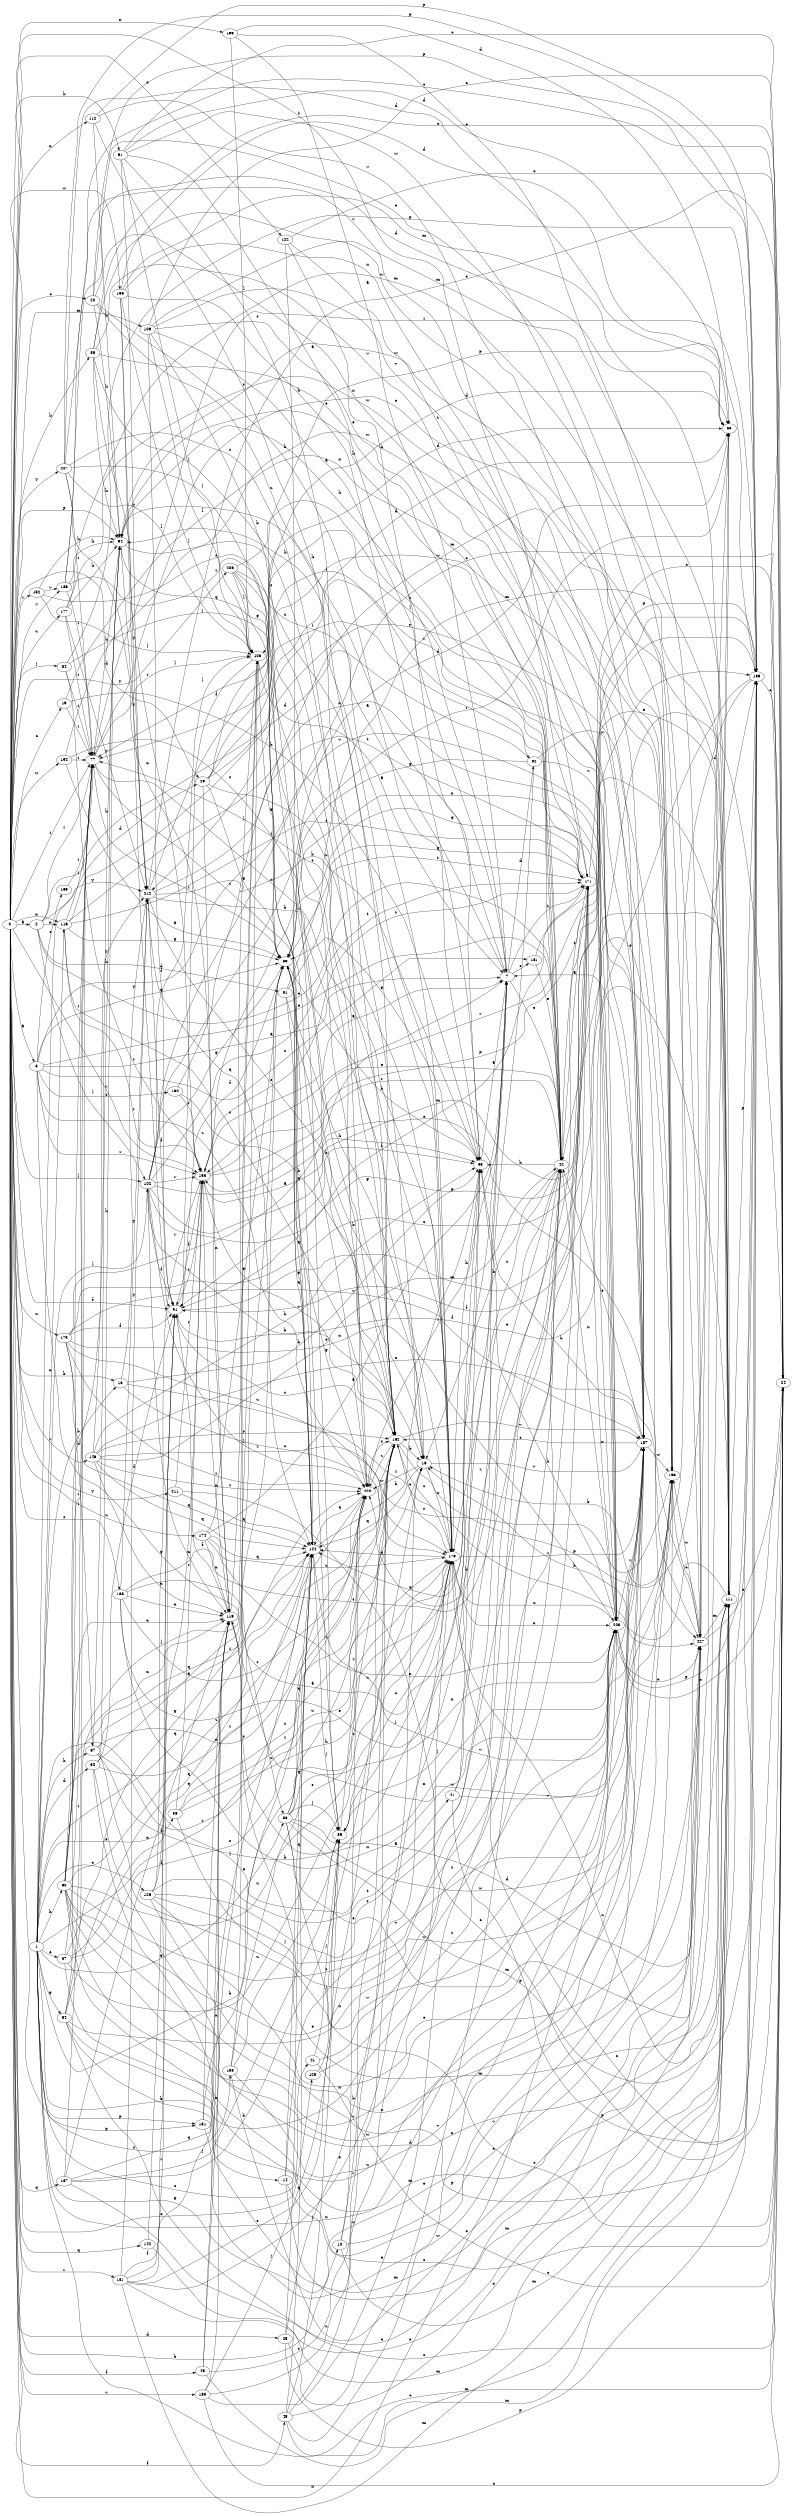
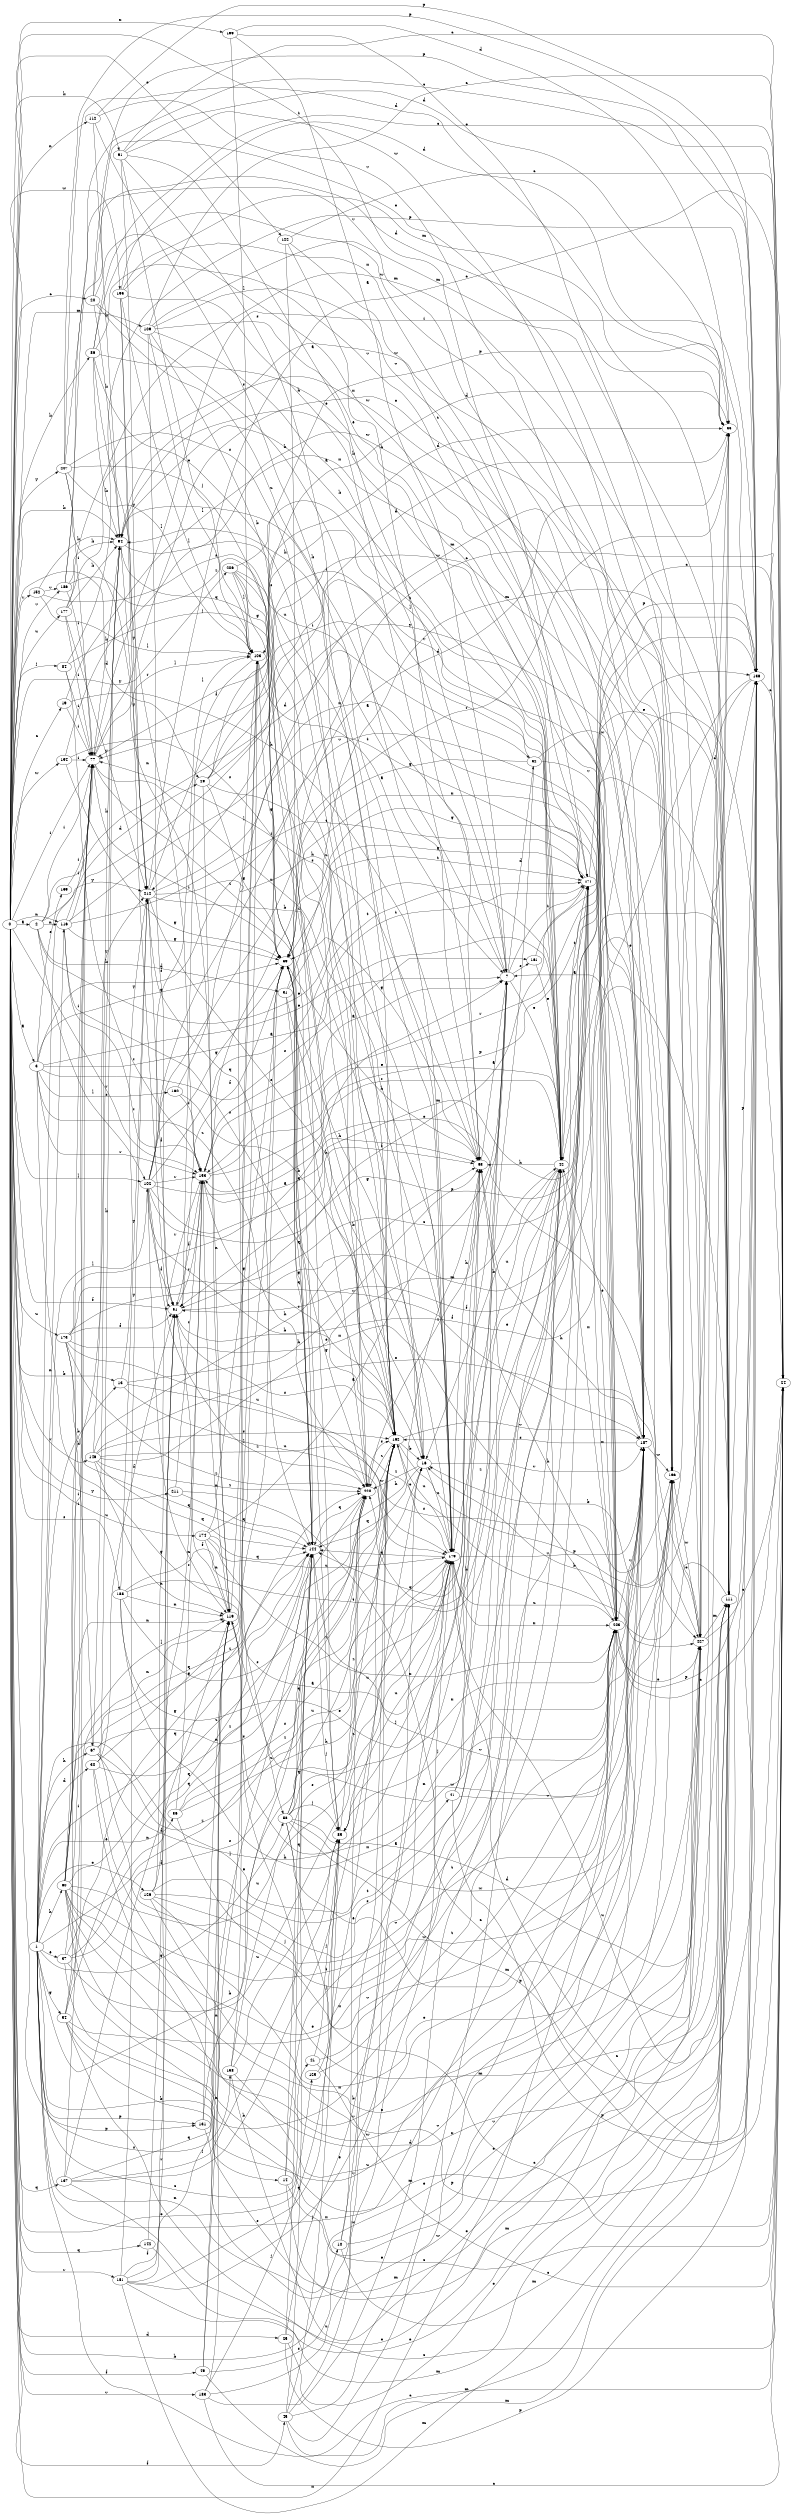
edge "91" -> "103": label "l" -> "o"
edge "0" -> "94": label "p" -> "k"
edge "151" -> "119": label "g" -> "n"
